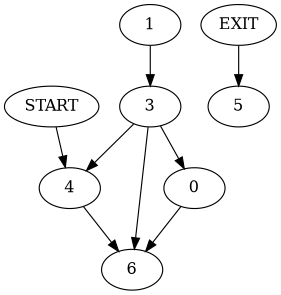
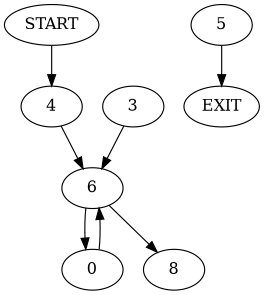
node "1": removed
edge "EXIT" -> "5": reversed
edge "3" -> "0": now "6" -> "0"
edge "3" -> "4": removed
node "8": added
